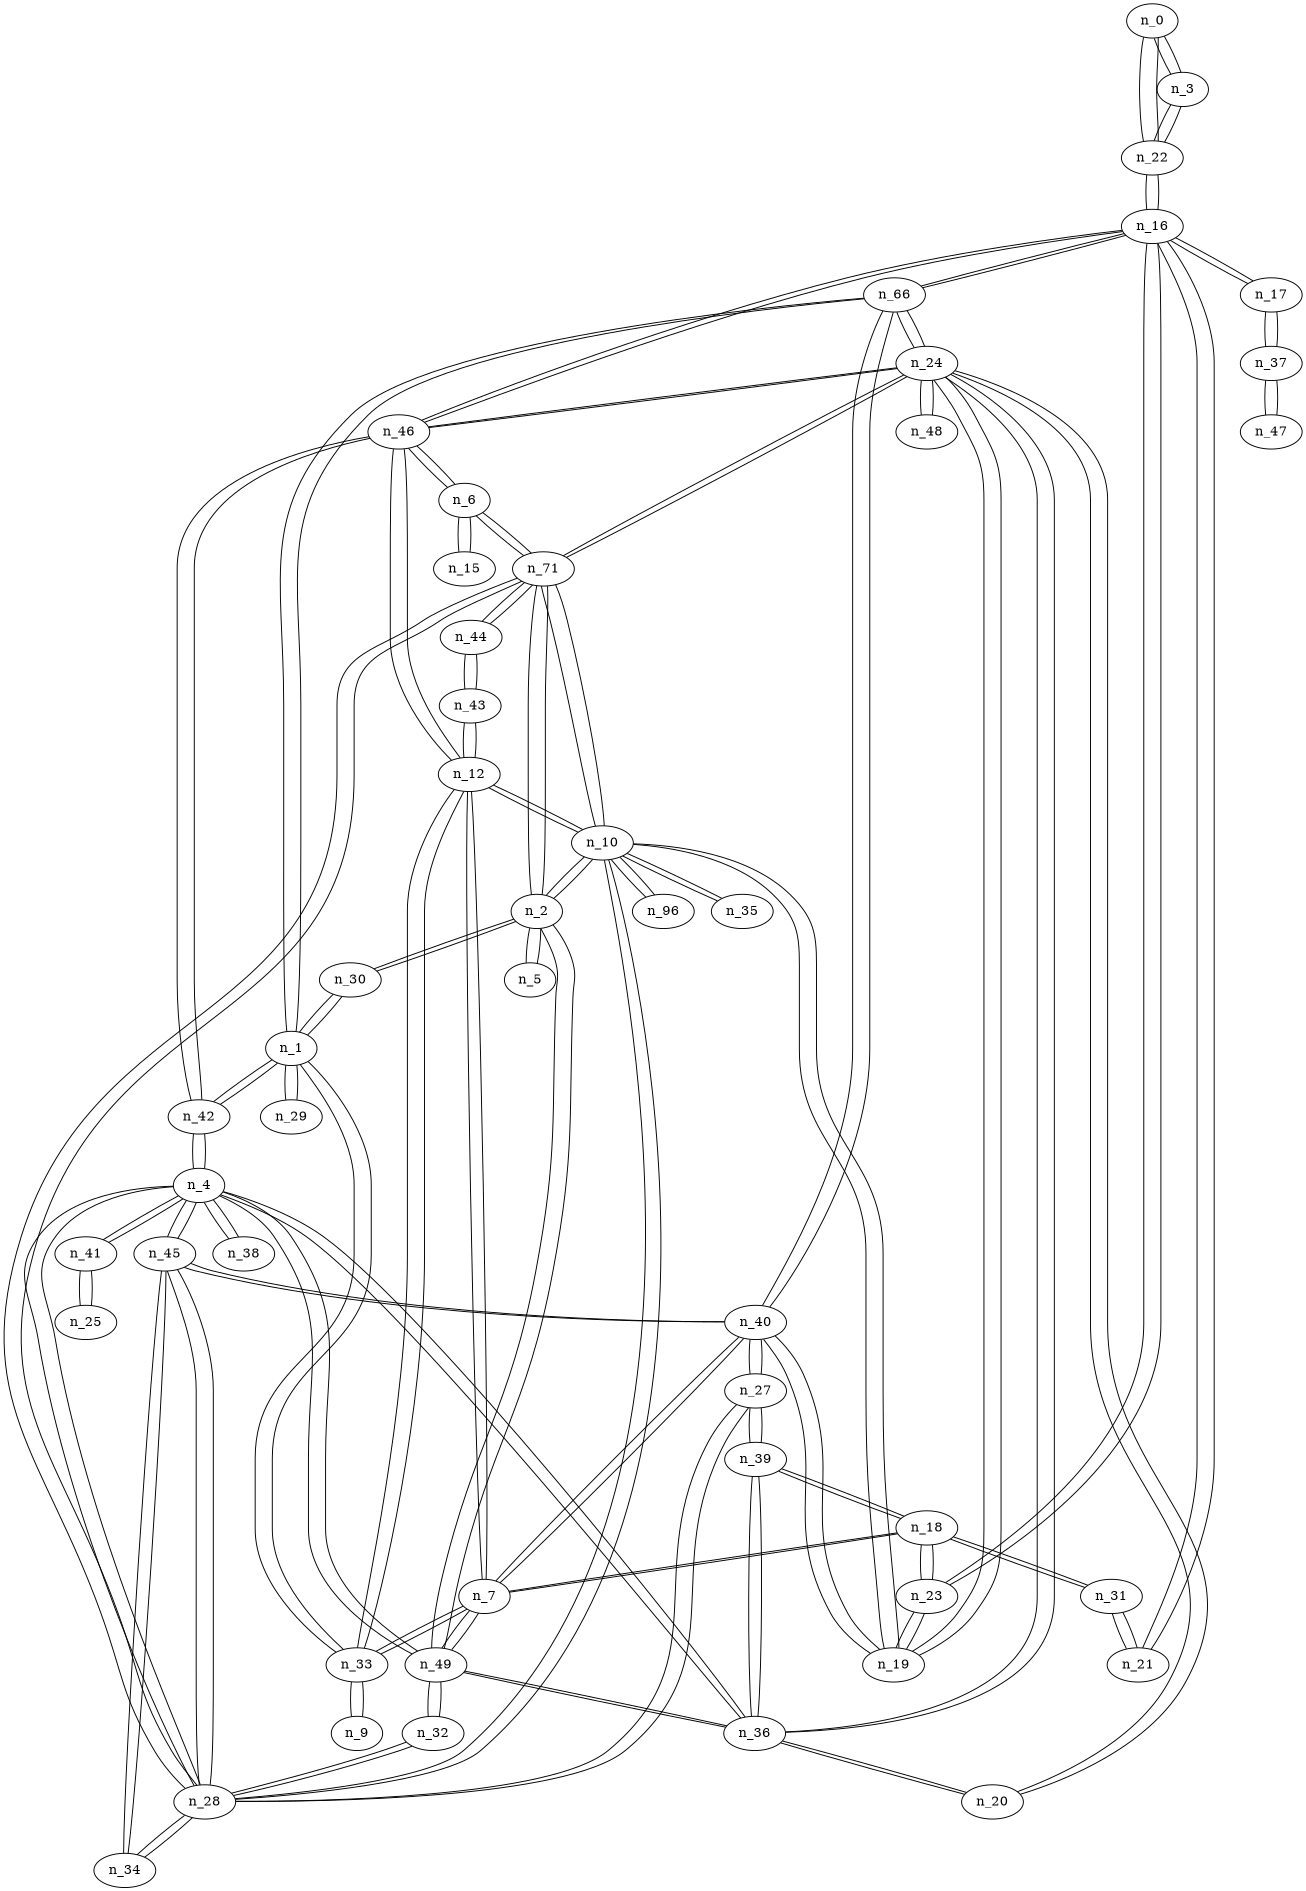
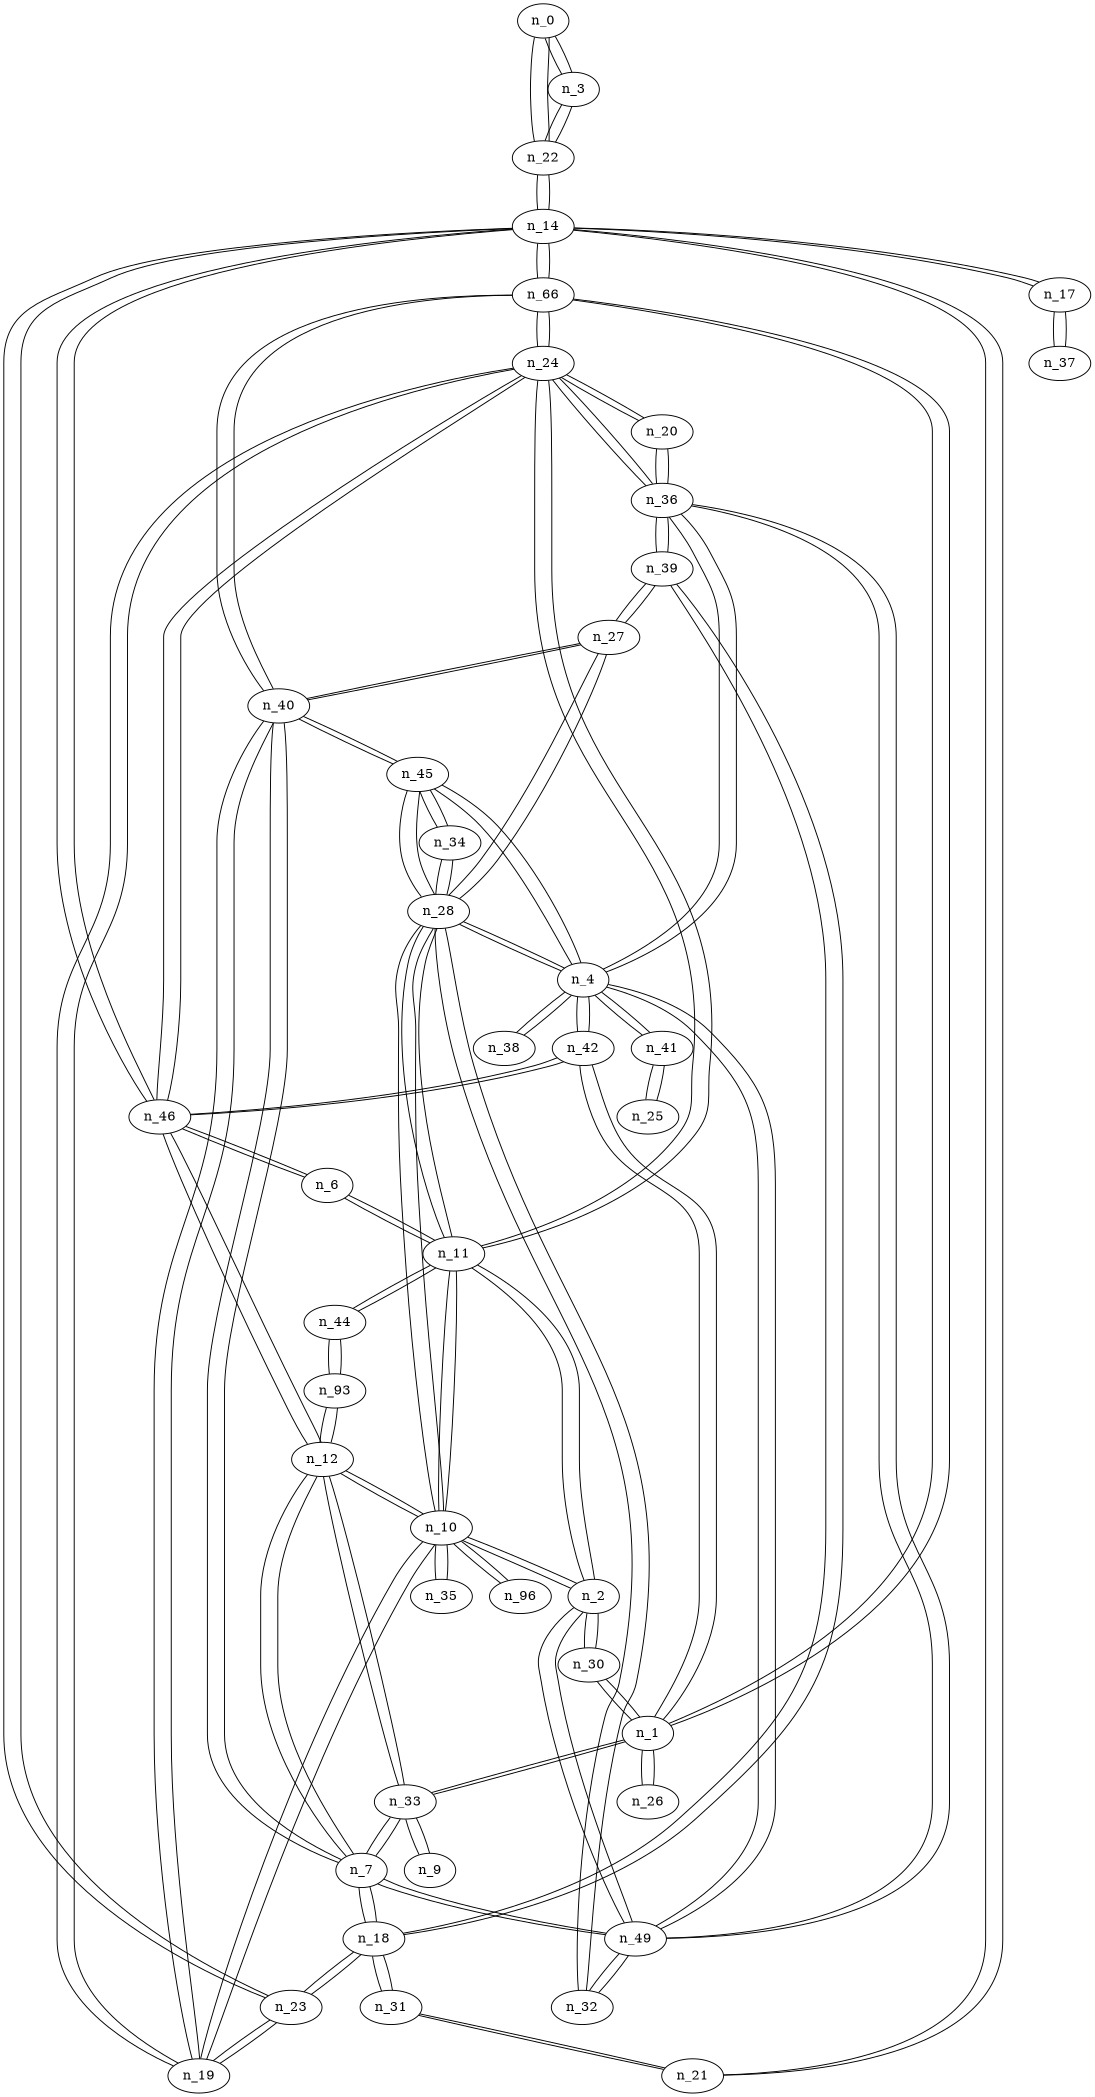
node "n_16": label "n_16" -> "n_14"
node "n_48": removed
node "n_47": removed
node "n_15": removed
node "n_71": label "n_71" -> "n_11"
node "n_43": label "n_43" -> "n_93"
node "n_5": removed
node "n_29": label "n_29" -> "n_26"
